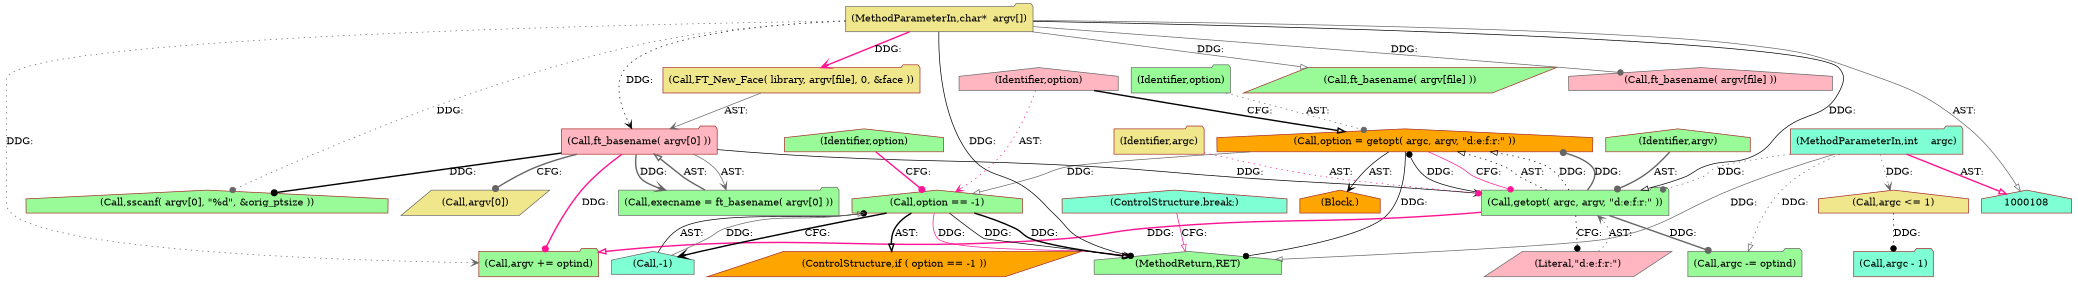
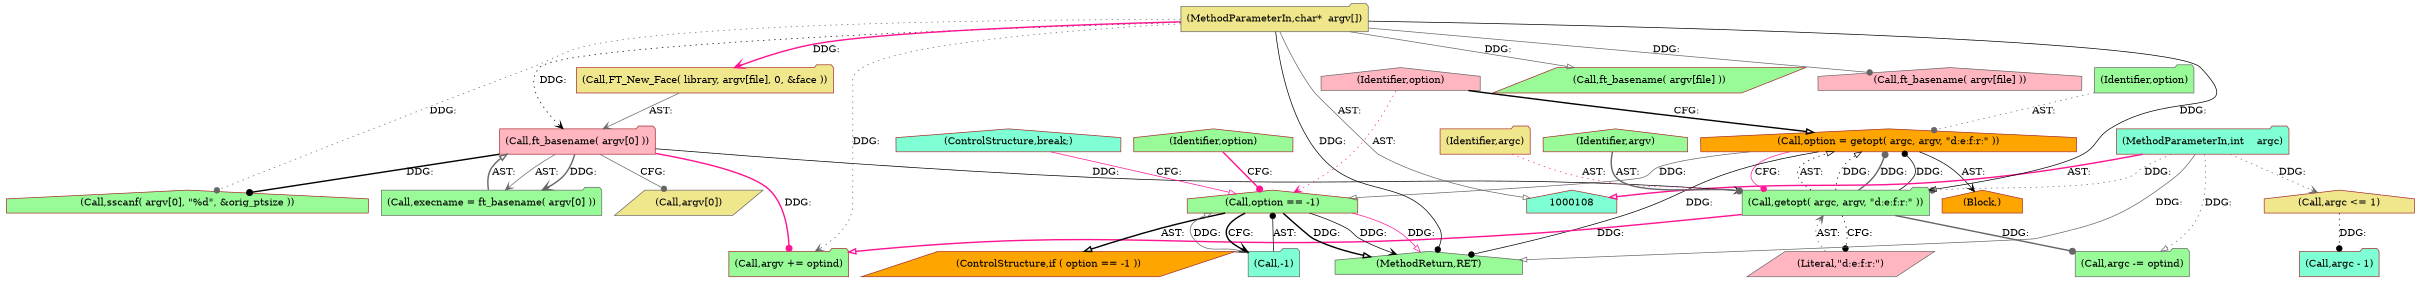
edge "(Call,ft_basename( argv[0] ))" -> "(Call,argv[0])": style bold -> solid
edge "(ControlStructure,break;)" -> "(MethodReturn,RET)": now "(ControlStructure,break;)" -> "(Call,option == -1)"
node "(Call,-1)": shape house -> folder
